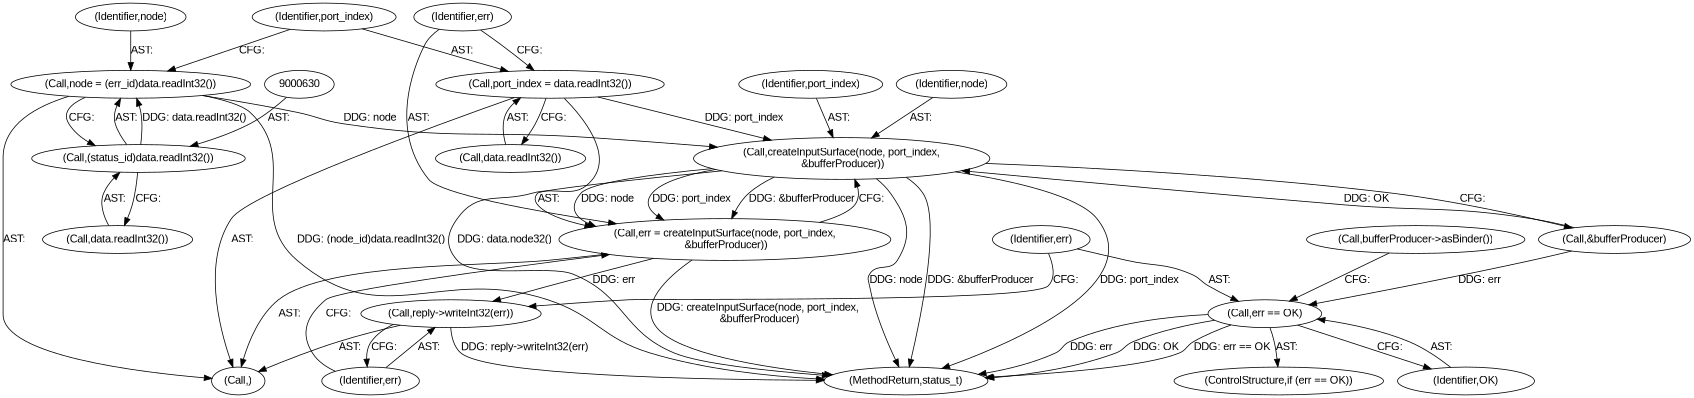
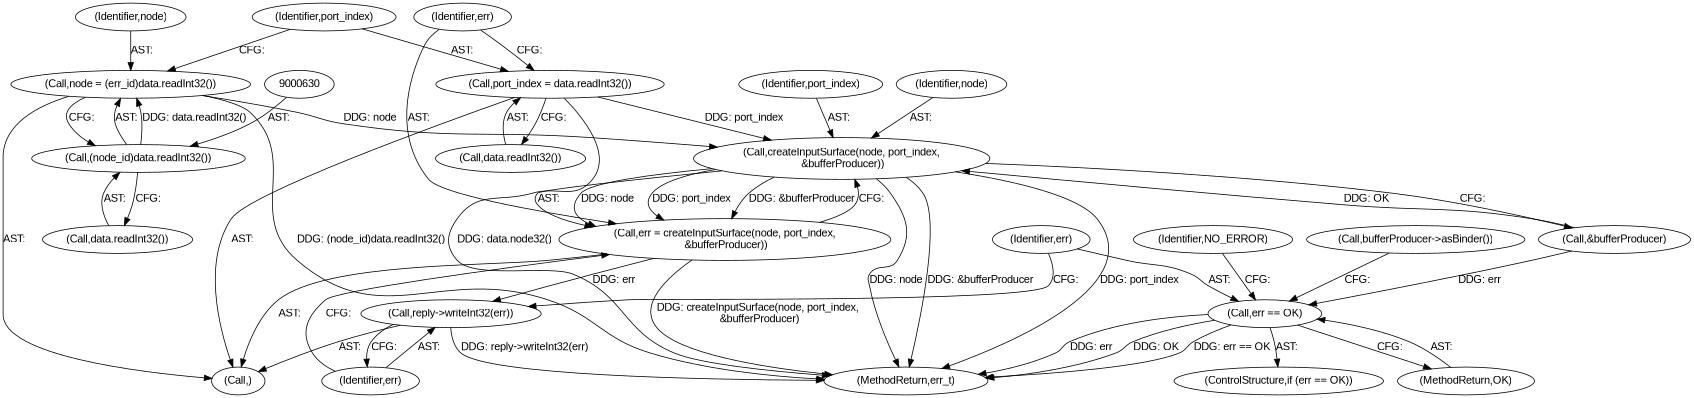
node "(Call,(status_id)data.readInt32())": label "(Call,(status_id)data.readInt32())" -> "(Call,(node_id)data.readInt32())"
node "(Identifier,NO_ERROR)": added
node "(MethodReturn,status_t)": label "(MethodReturn,status_t)" -> "(MethodReturn,err_t)"
node "(Identifier,OK)": label "(Identifier,OK)" -> "(MethodReturn,OK)"
